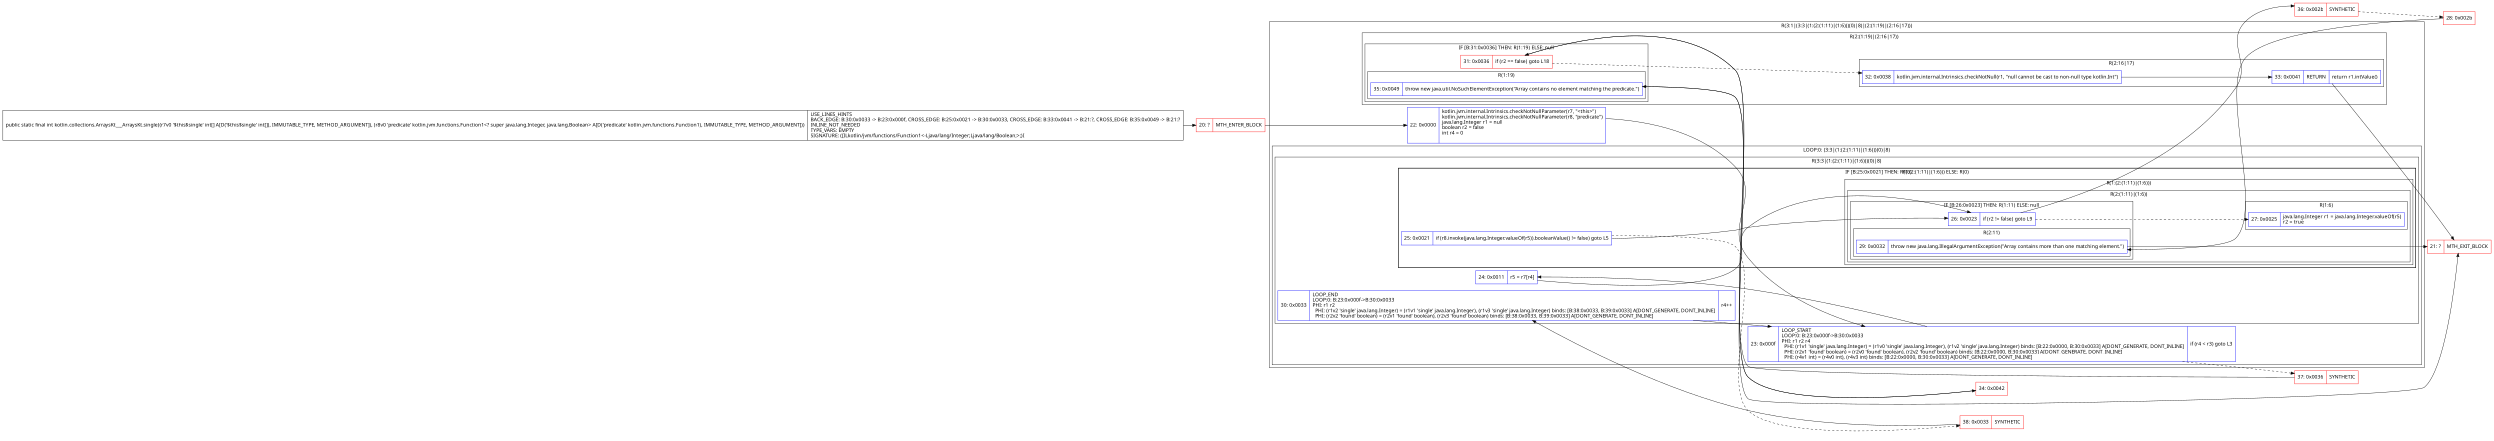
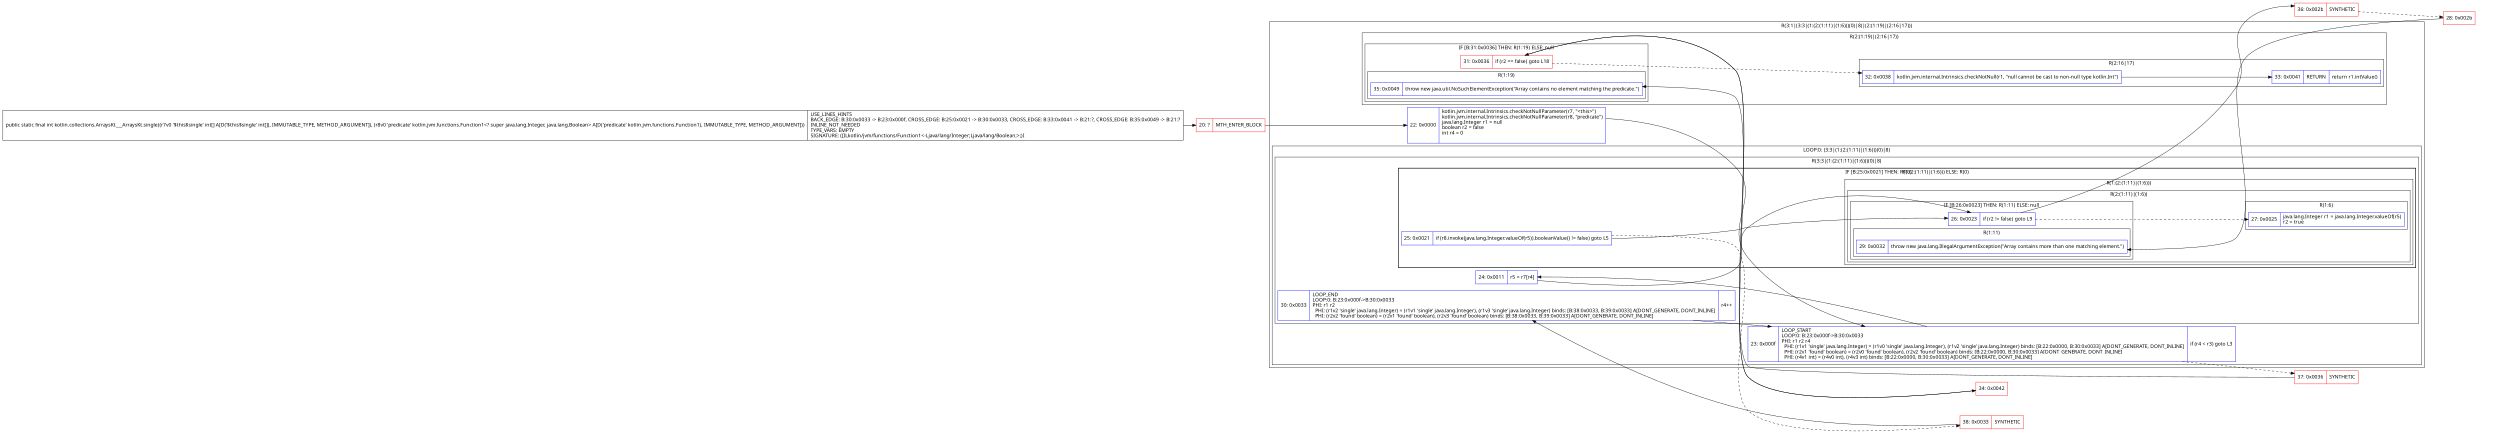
cluster "R(2:11)": label "R(2:11)" -> "R(1:11)"
node "21: ?": removed
